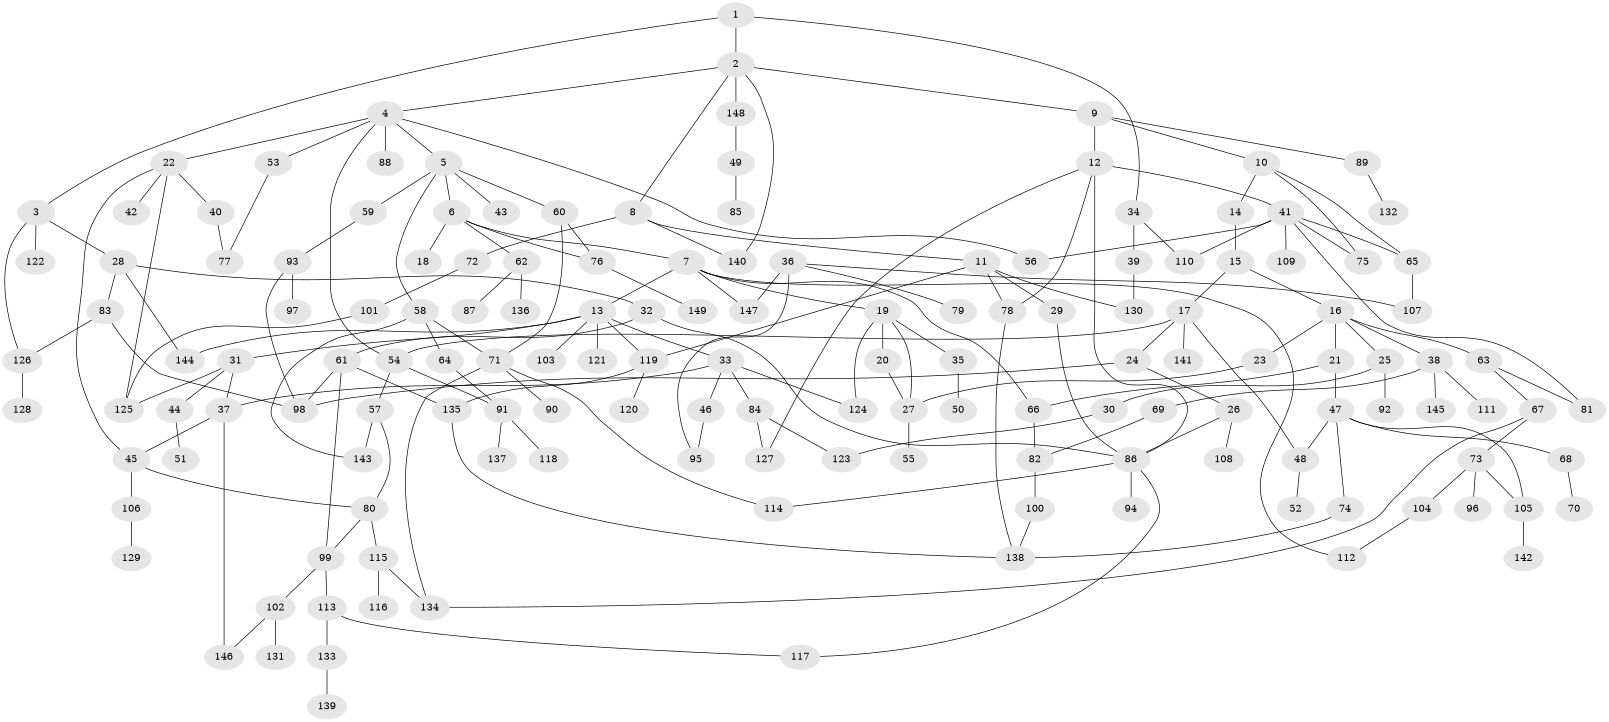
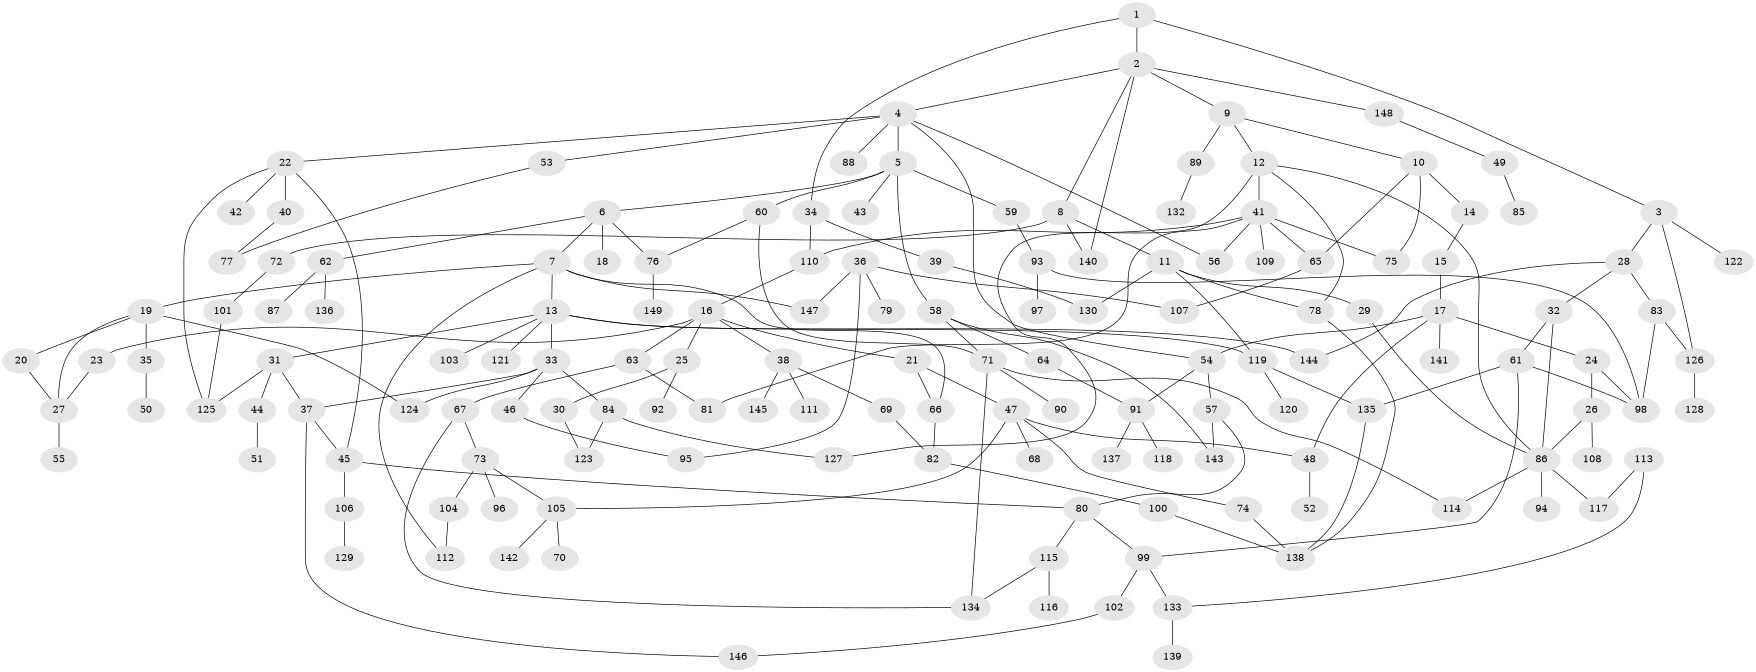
edge "15" -- "16": now "110" -- "16"
edge "68" -- "70": now "105" -- "70"
edge "99" -- "113": now "99" -- "133"
node "131": removed
